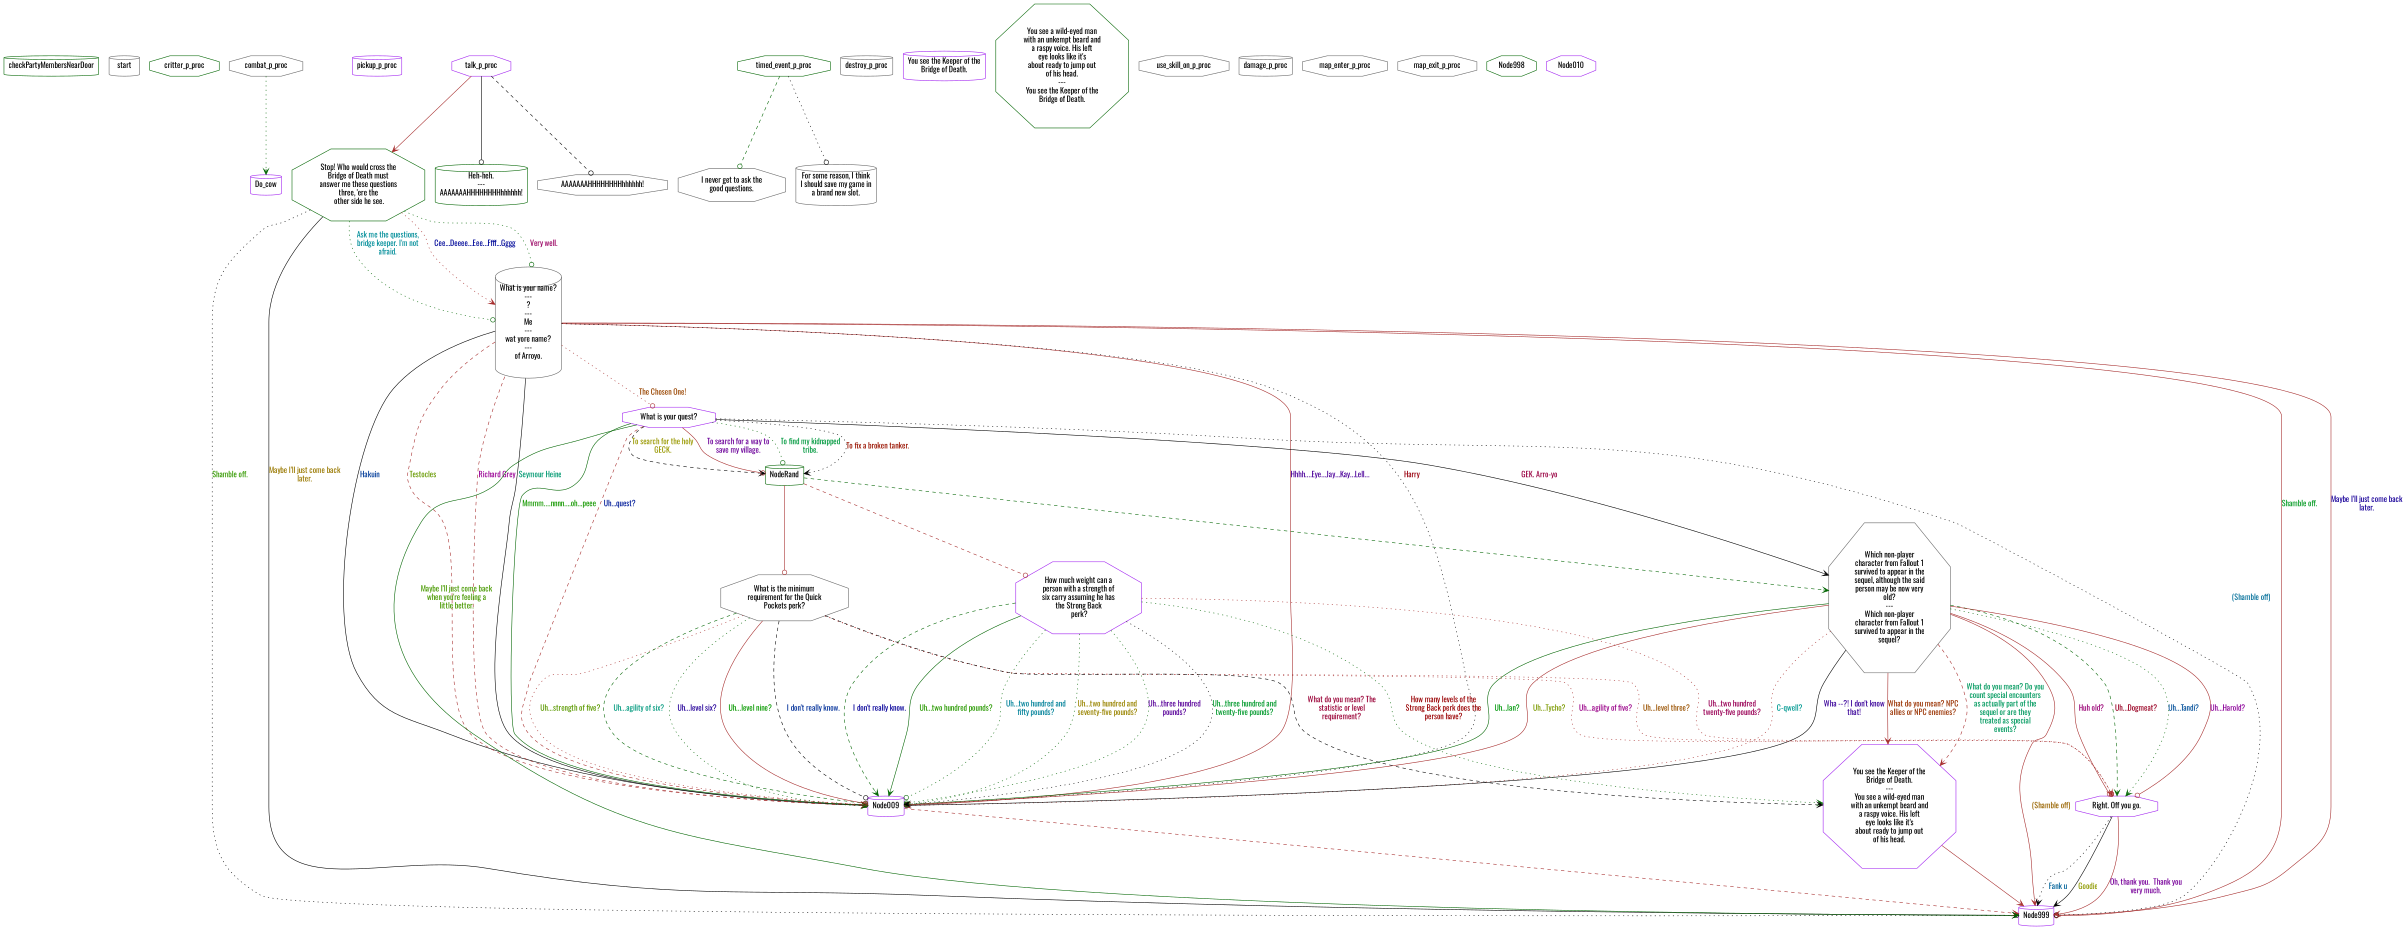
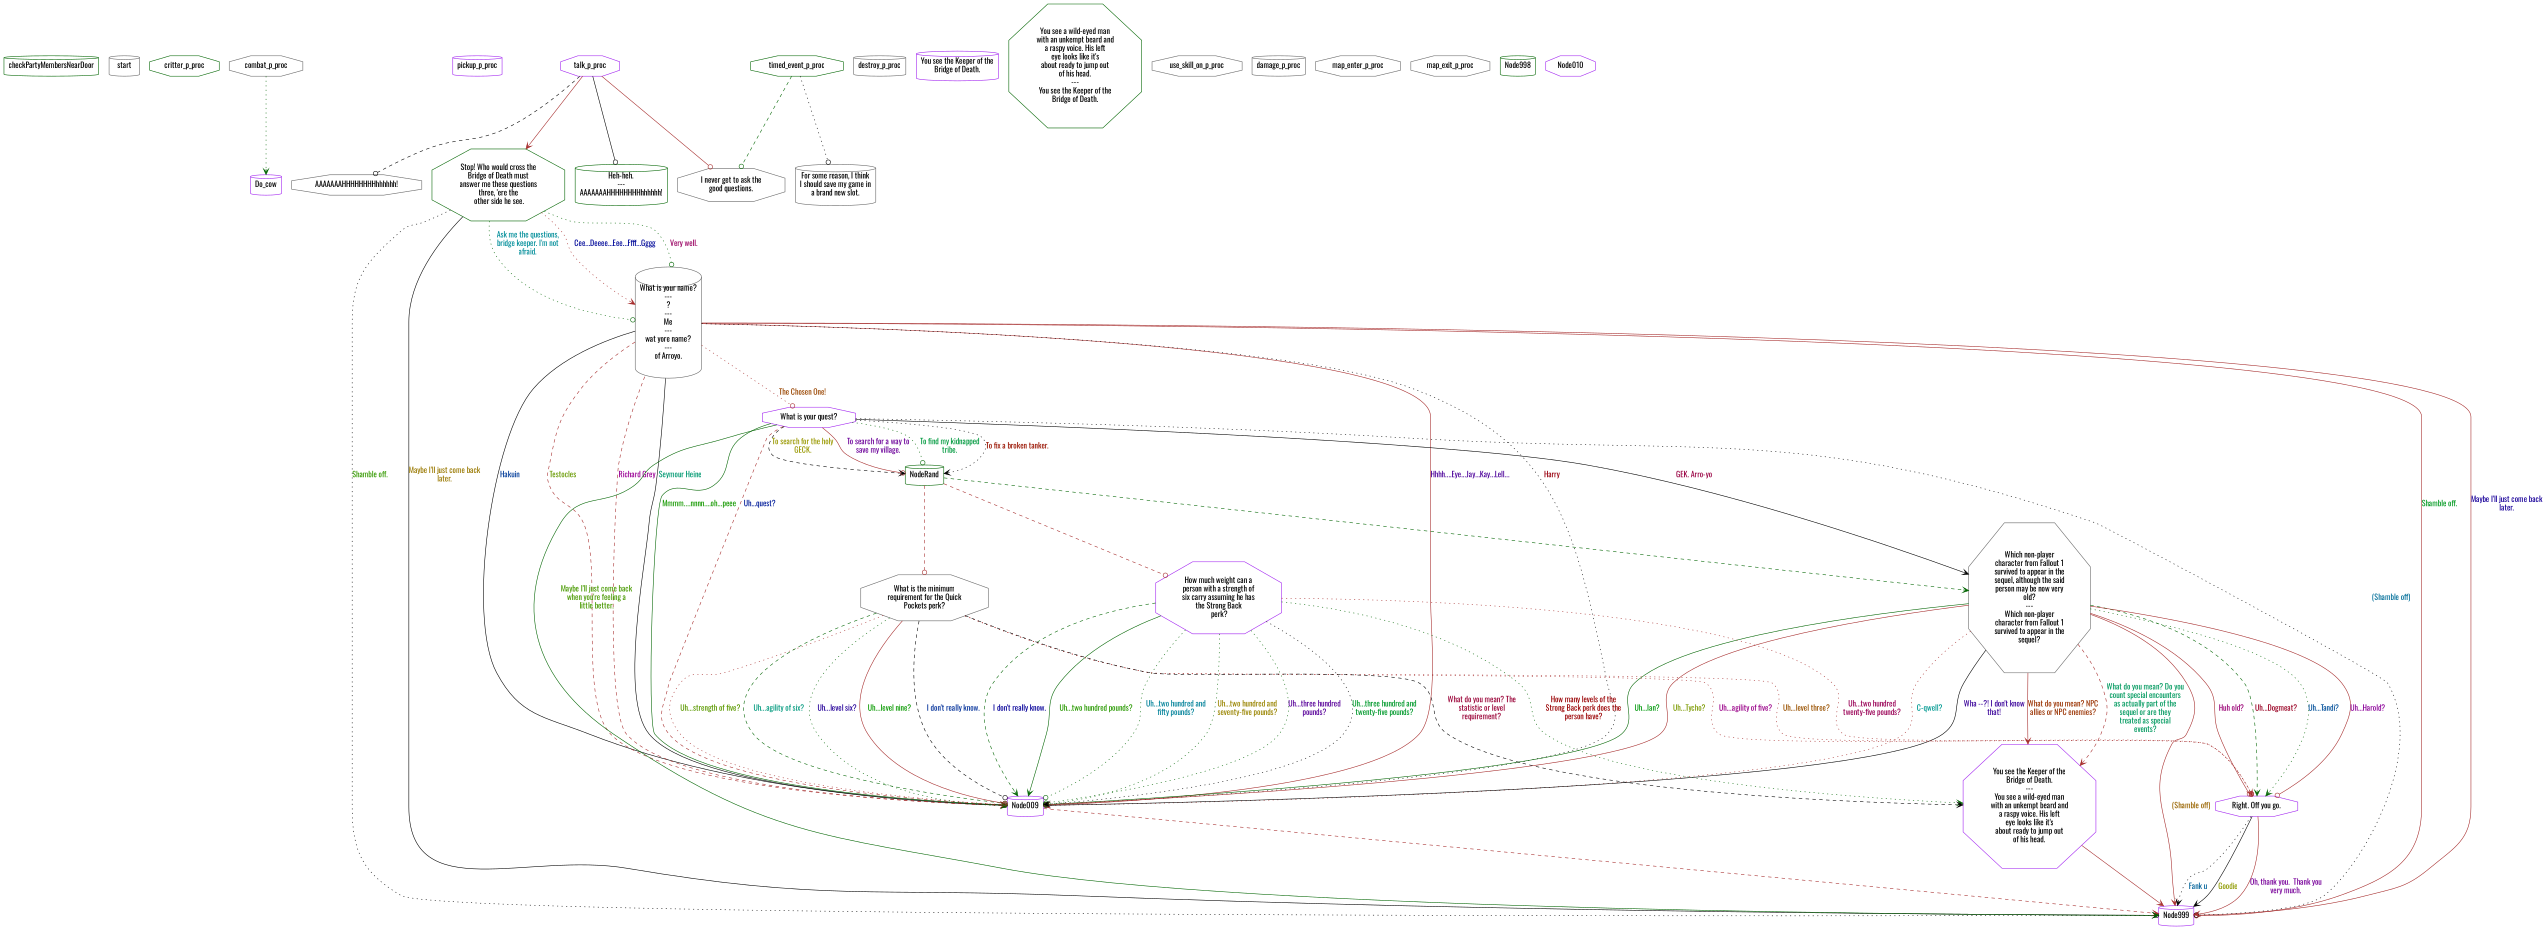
node "Node998": shape octagon -> cylinder
edge "talk_p_proc" -> "I never get to ask the good questions.": added
edge "NodeRand" -> "What is the minimum requirement for the Quick Pockets perk?": style solid -> dashed
